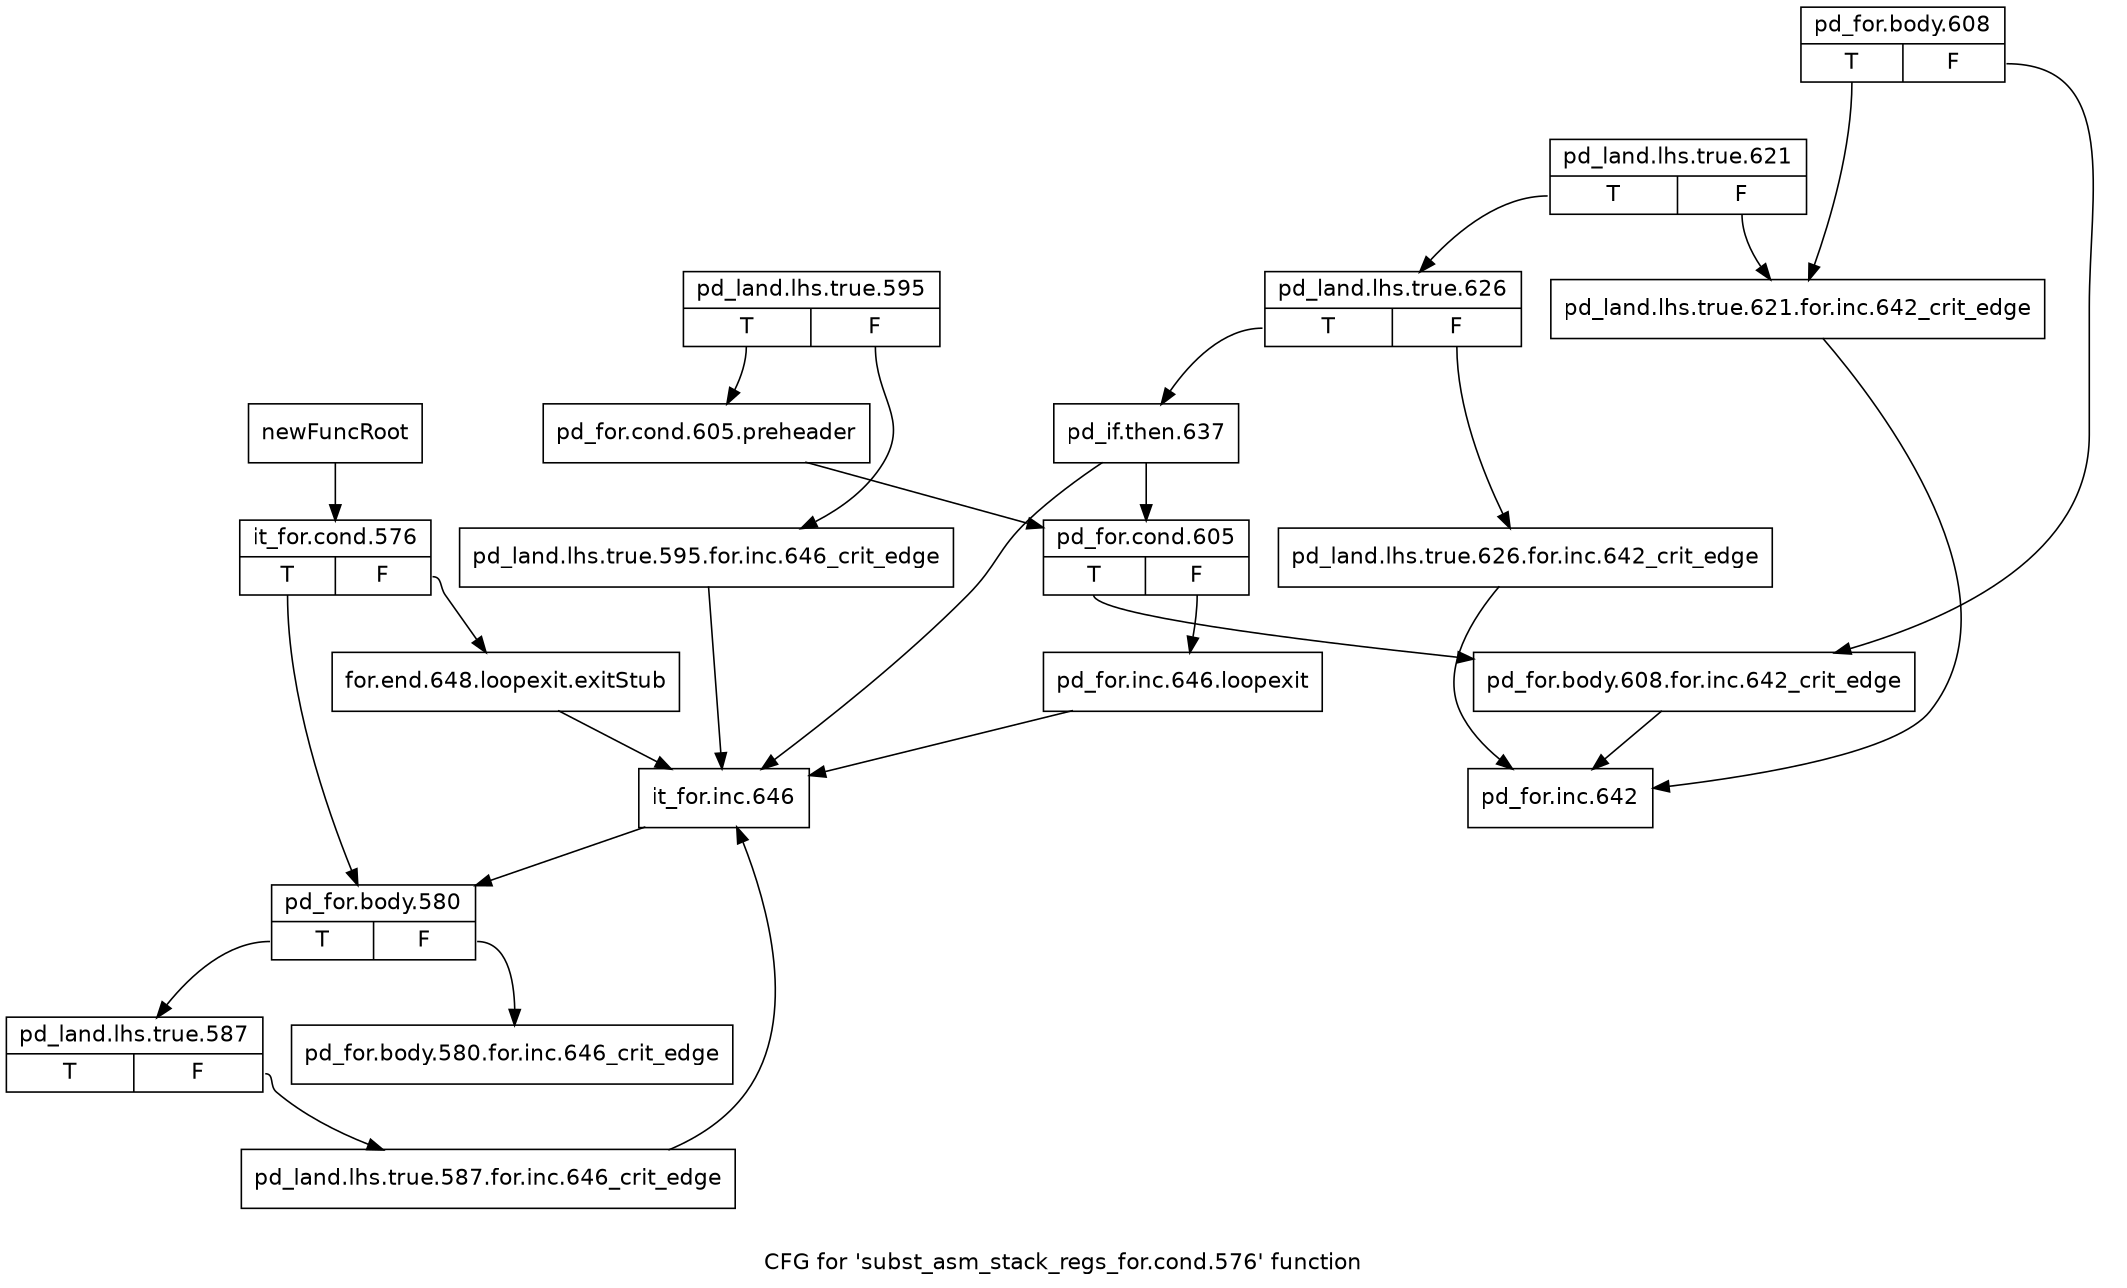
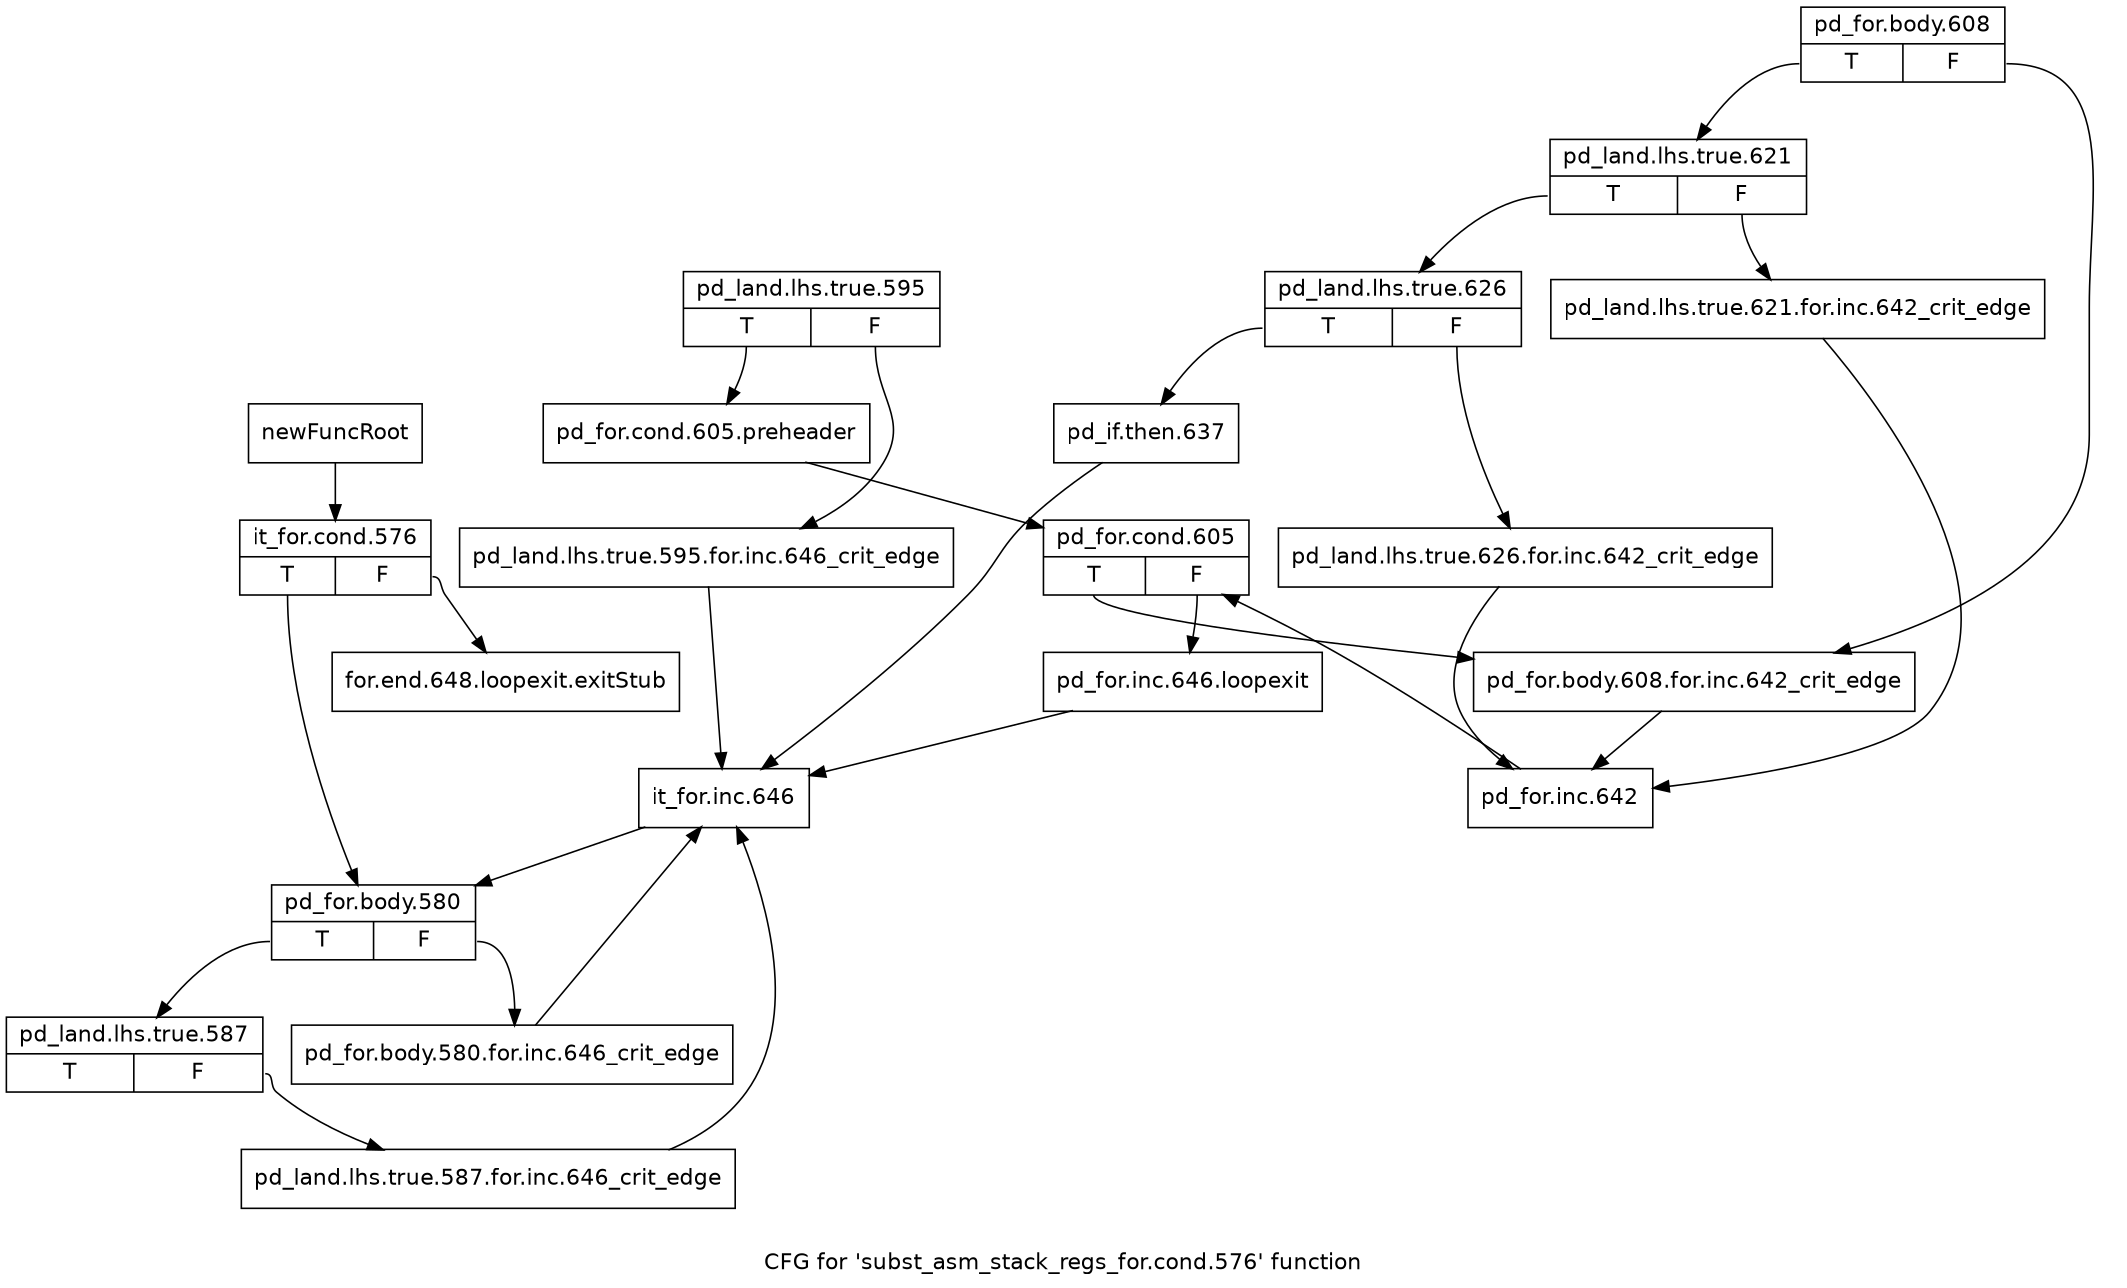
edge "pd_for.body.608" -> "pd_land.lhs.true.621.for.inc.642_crit_edge": now "pd_for.body.608" -> "pd_land.lhs.true.621"
edge "pd_if.then.637" -> "pd_for.cond.605": now "pd_for.inc.642" -> "pd_for.cond.605"
edge "for.end.648.loopexit.exitStub" -> "it_for.inc.646": now "pd_for.body.580.for.inc.646_crit_edge" -> "it_for.inc.646"
